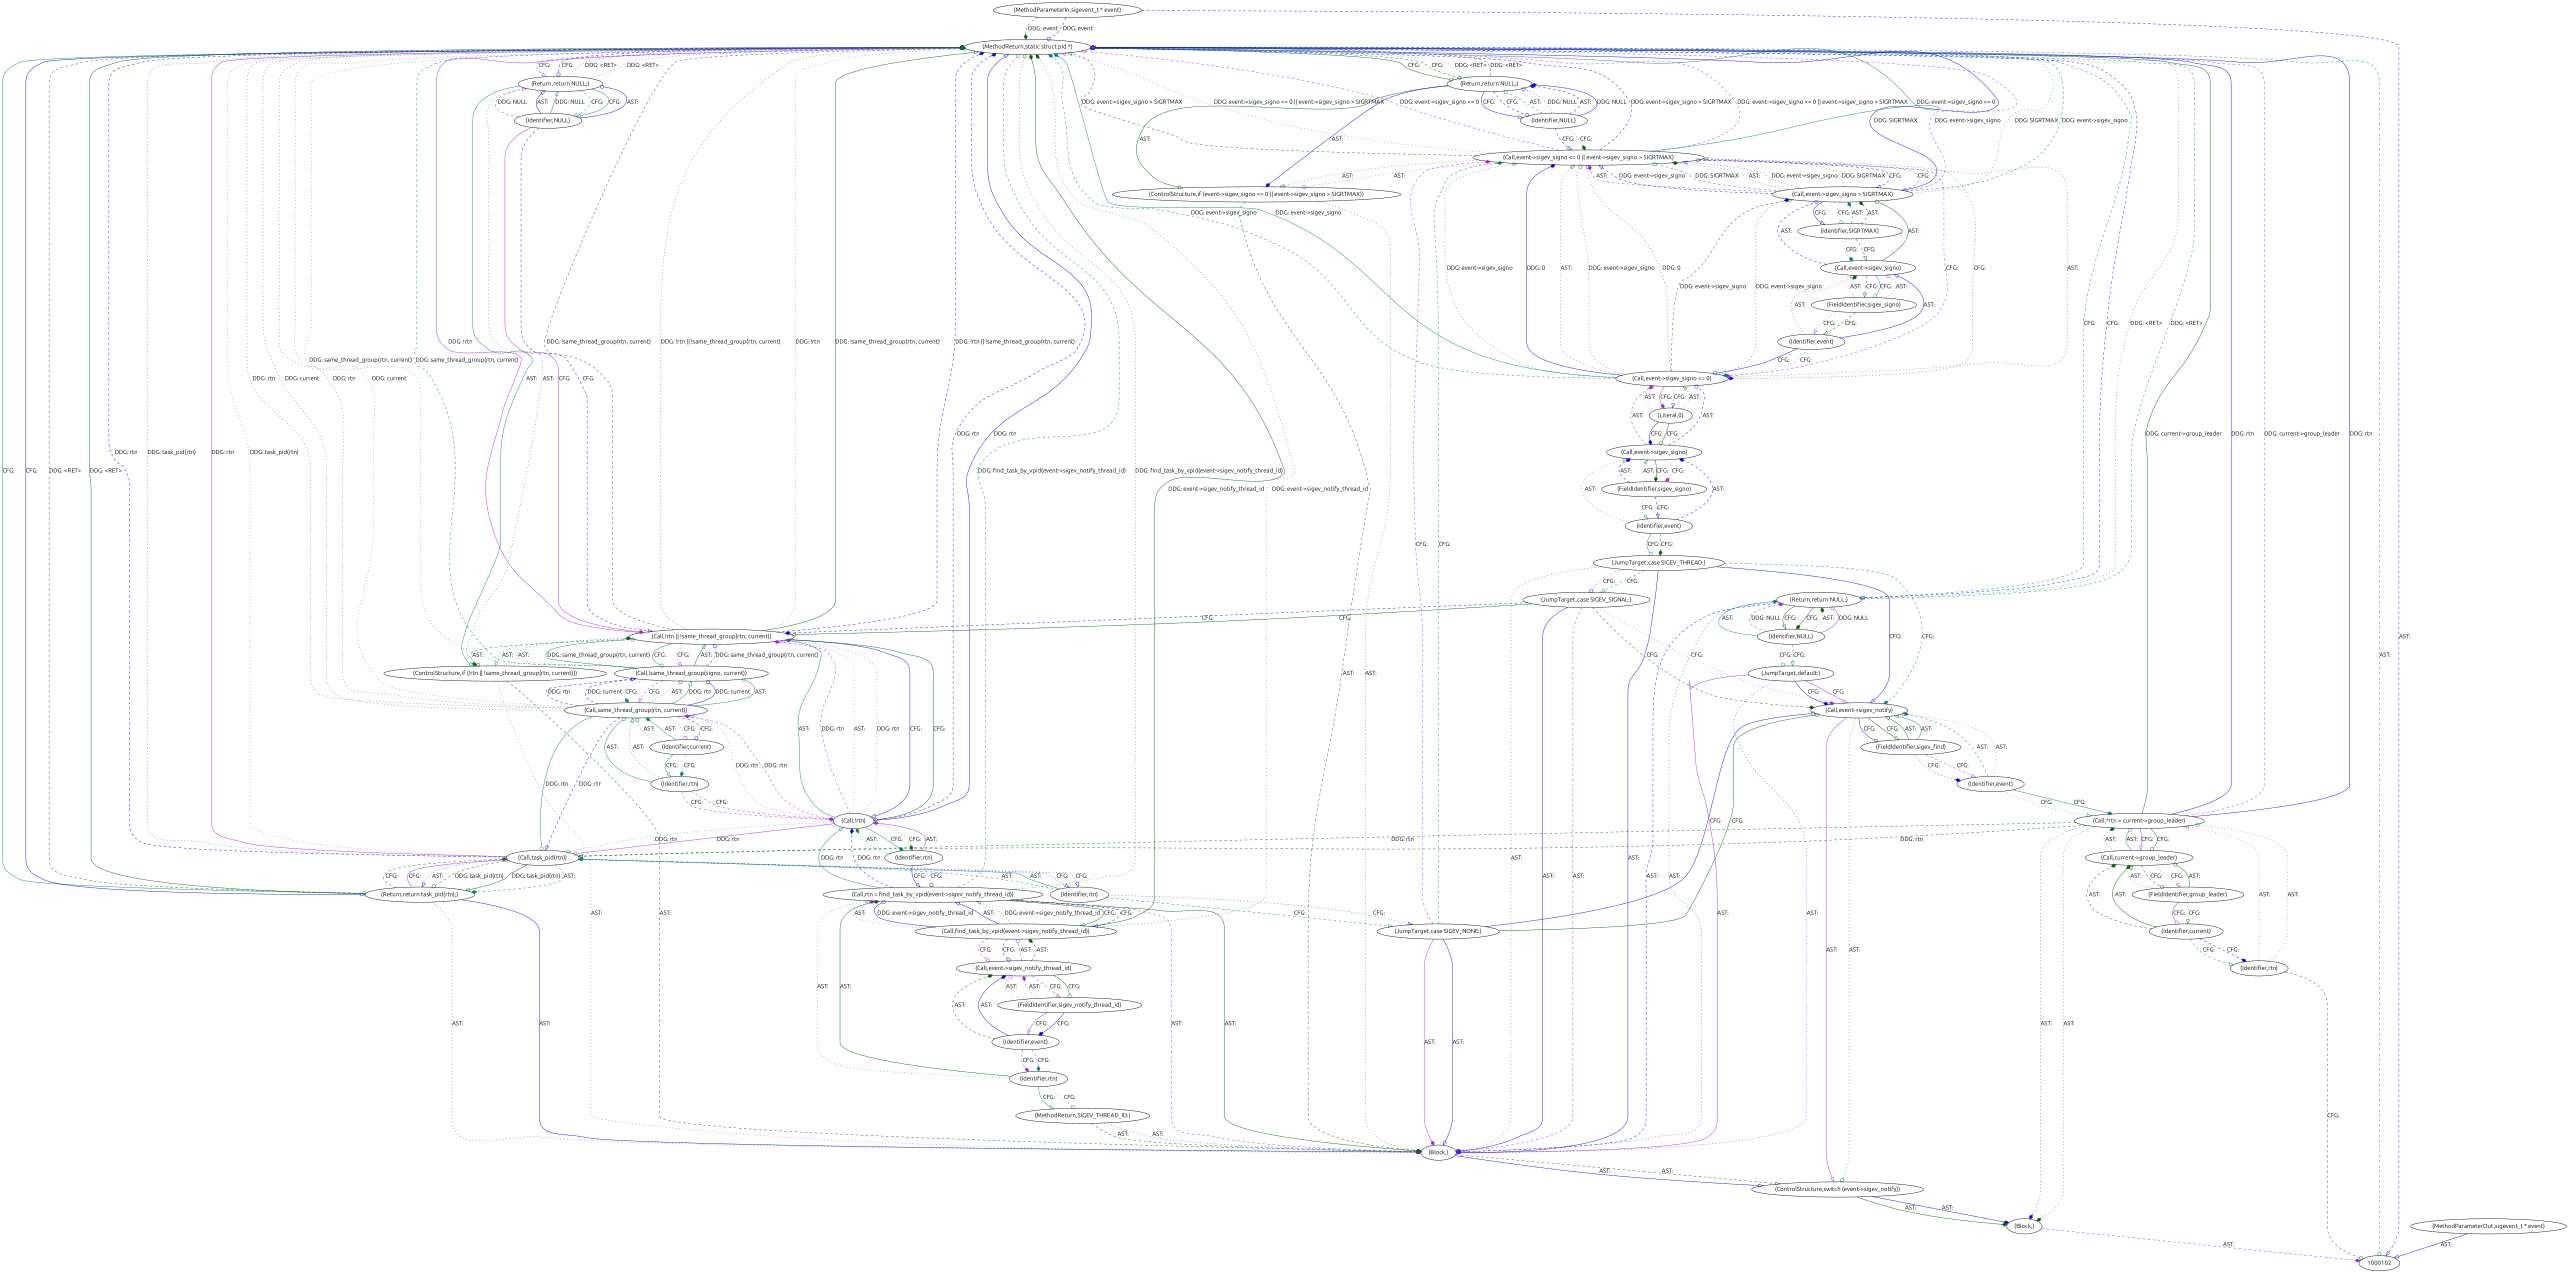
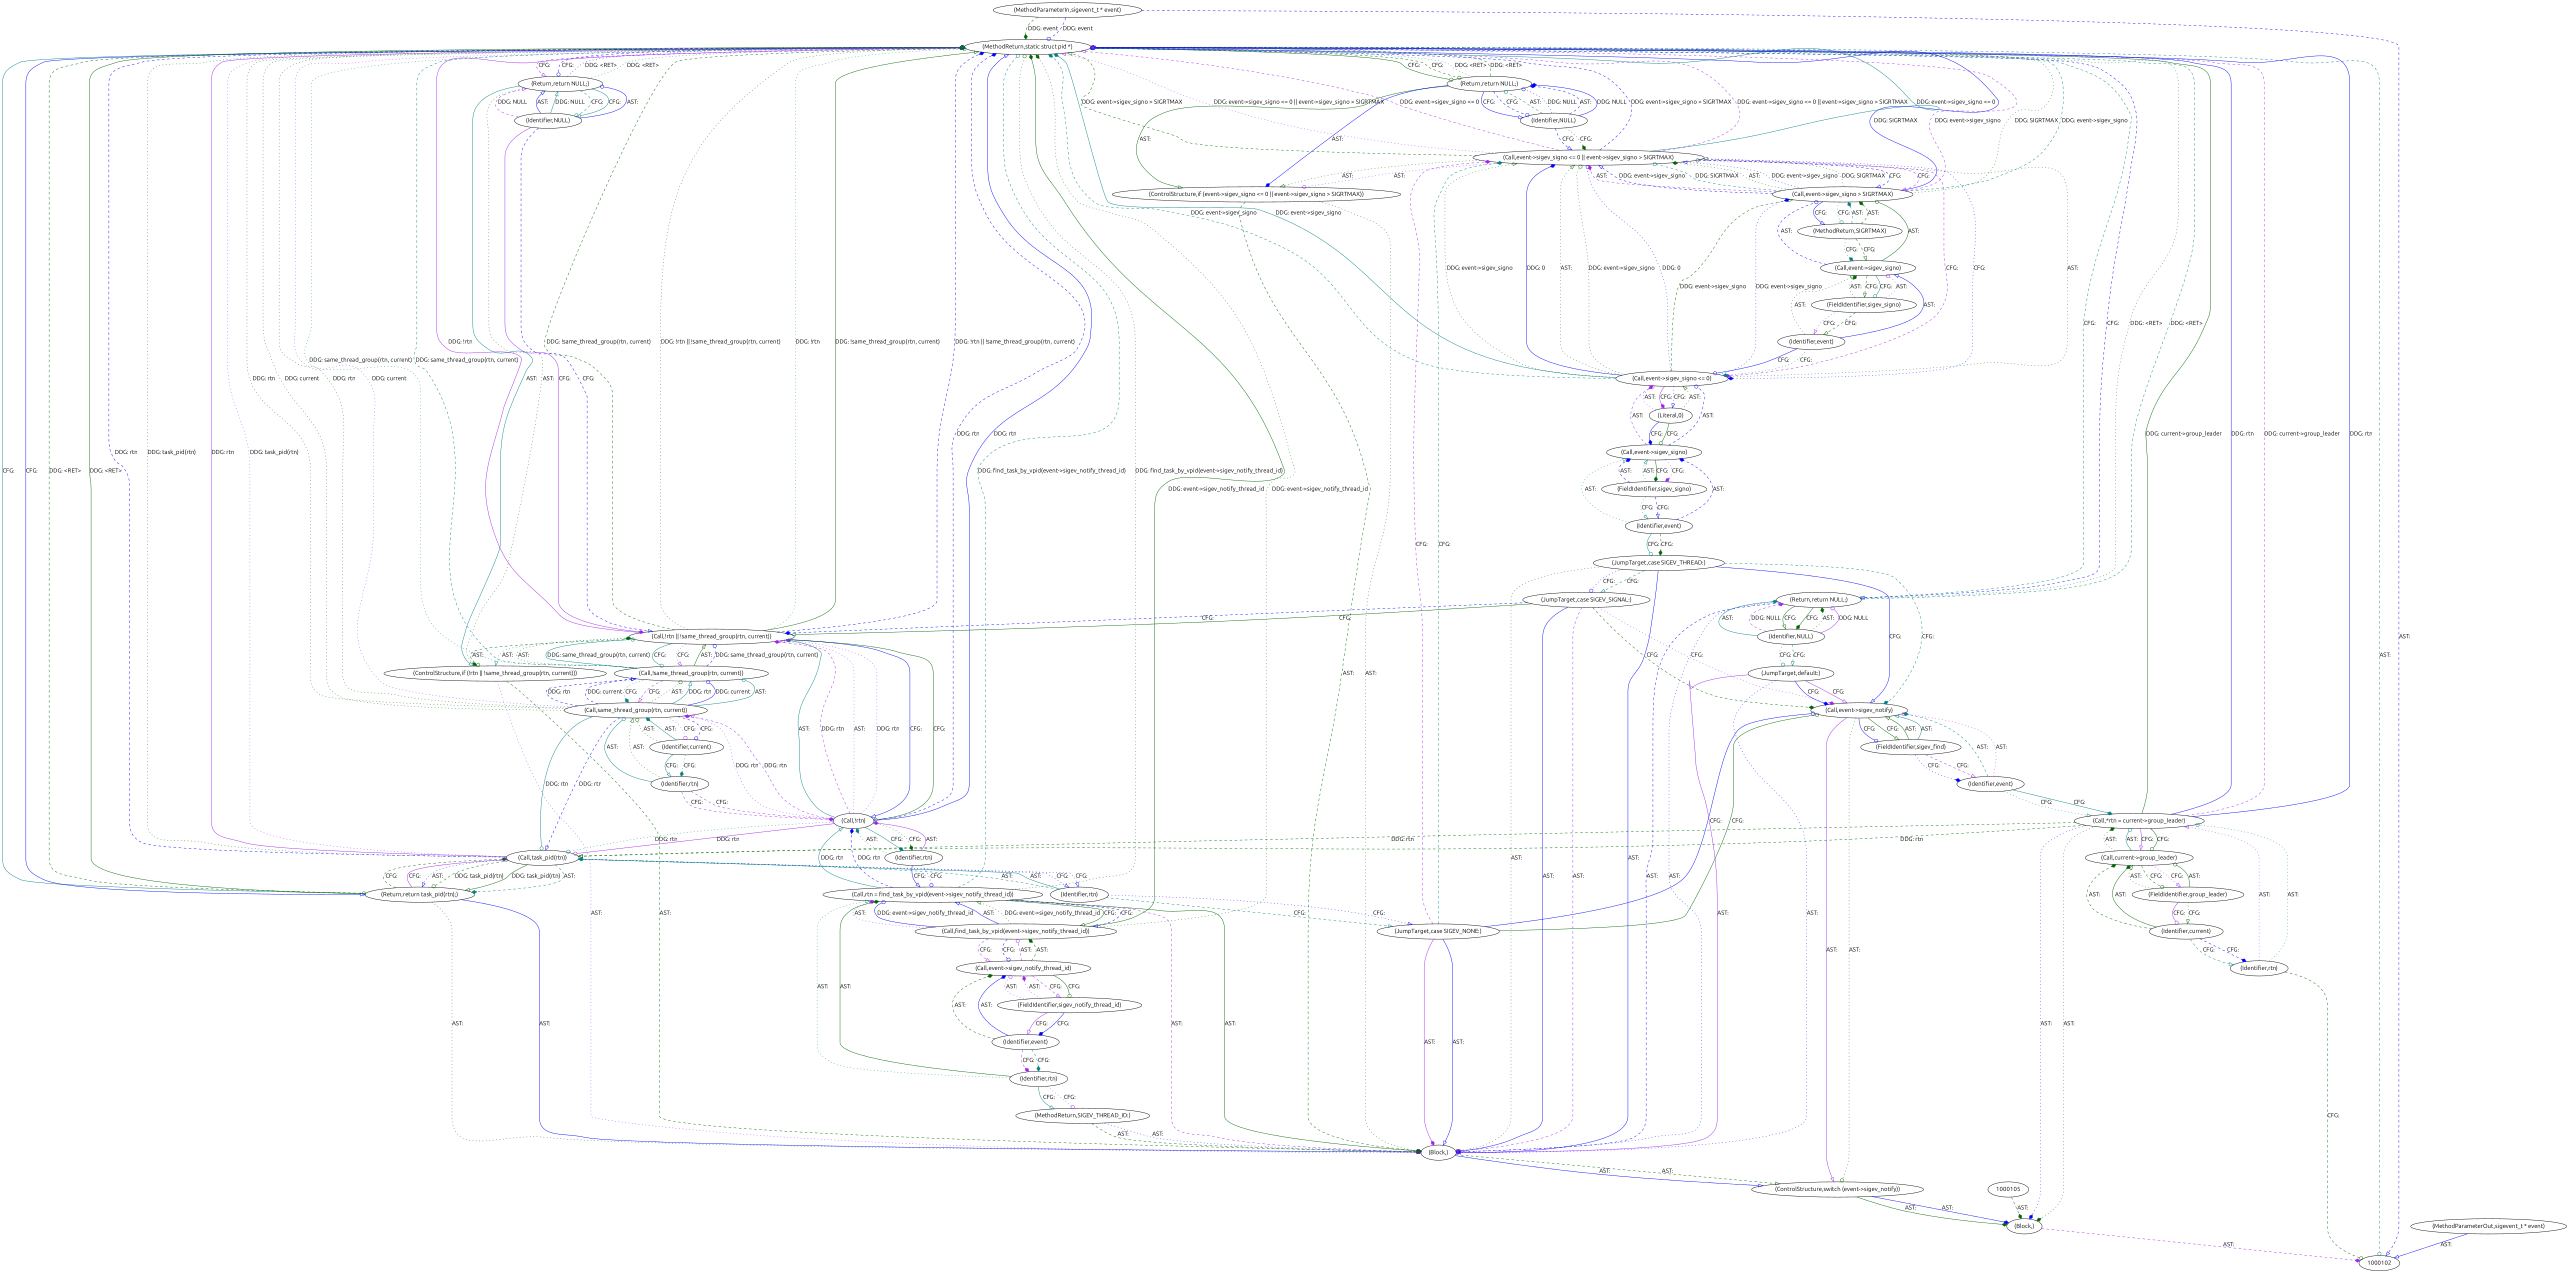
node "(Identifier,SIGRTMAX)": label "(Identifier,SIGRTMAX)" -> "(MethodReturn,SIGRTMAX)"
node "(Call,!same_thread_group(signo, current))": label "(Call,!same_thread_group(signo, current))" -> "(Call,!same_thread_group(rtn, current))"
node "1000105": added
